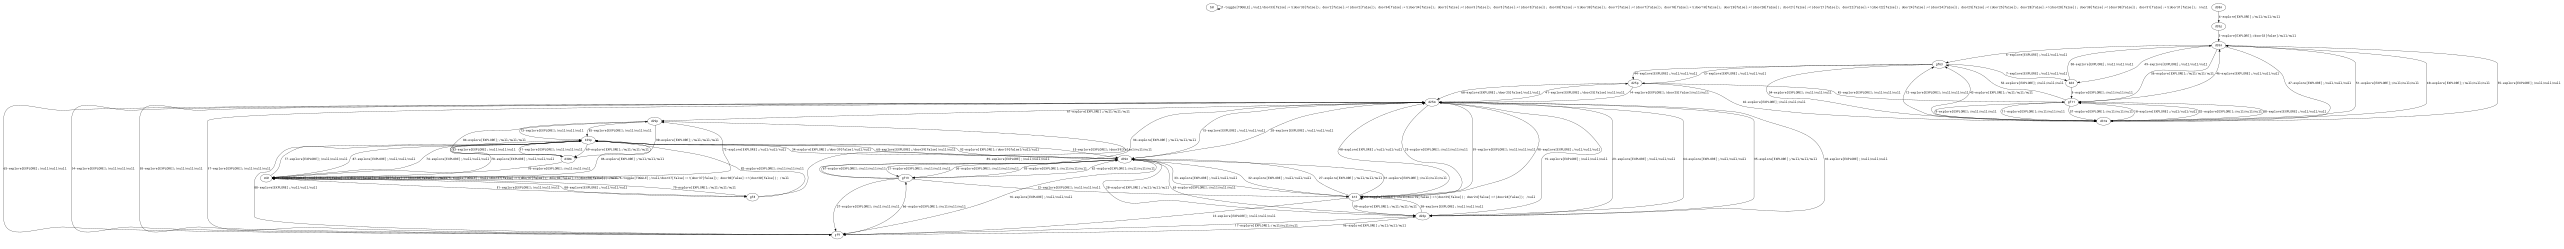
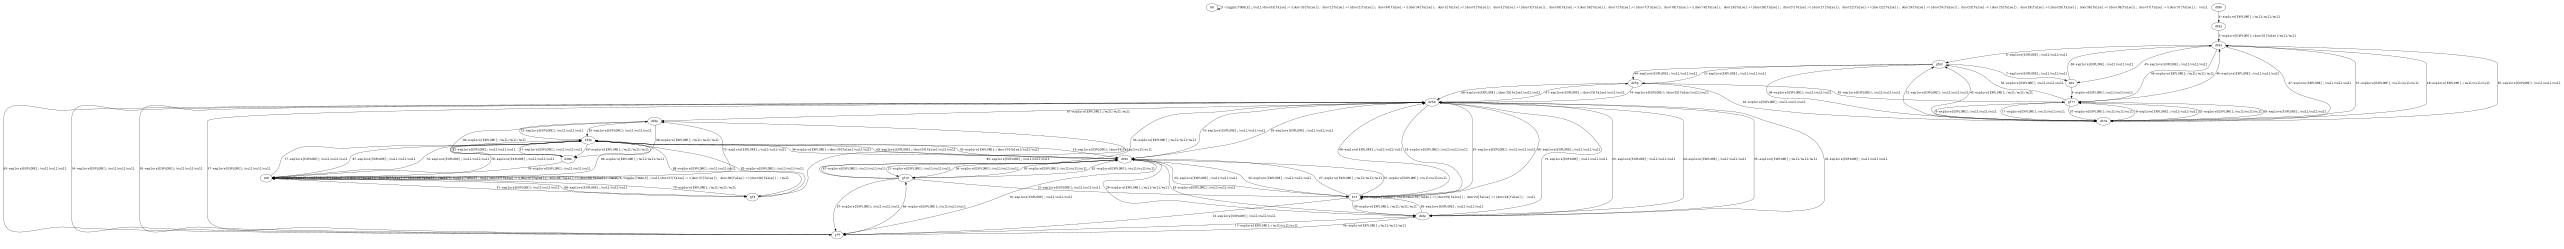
edge "d39p" -> "gf9": now "d39p" -> "gf8"
